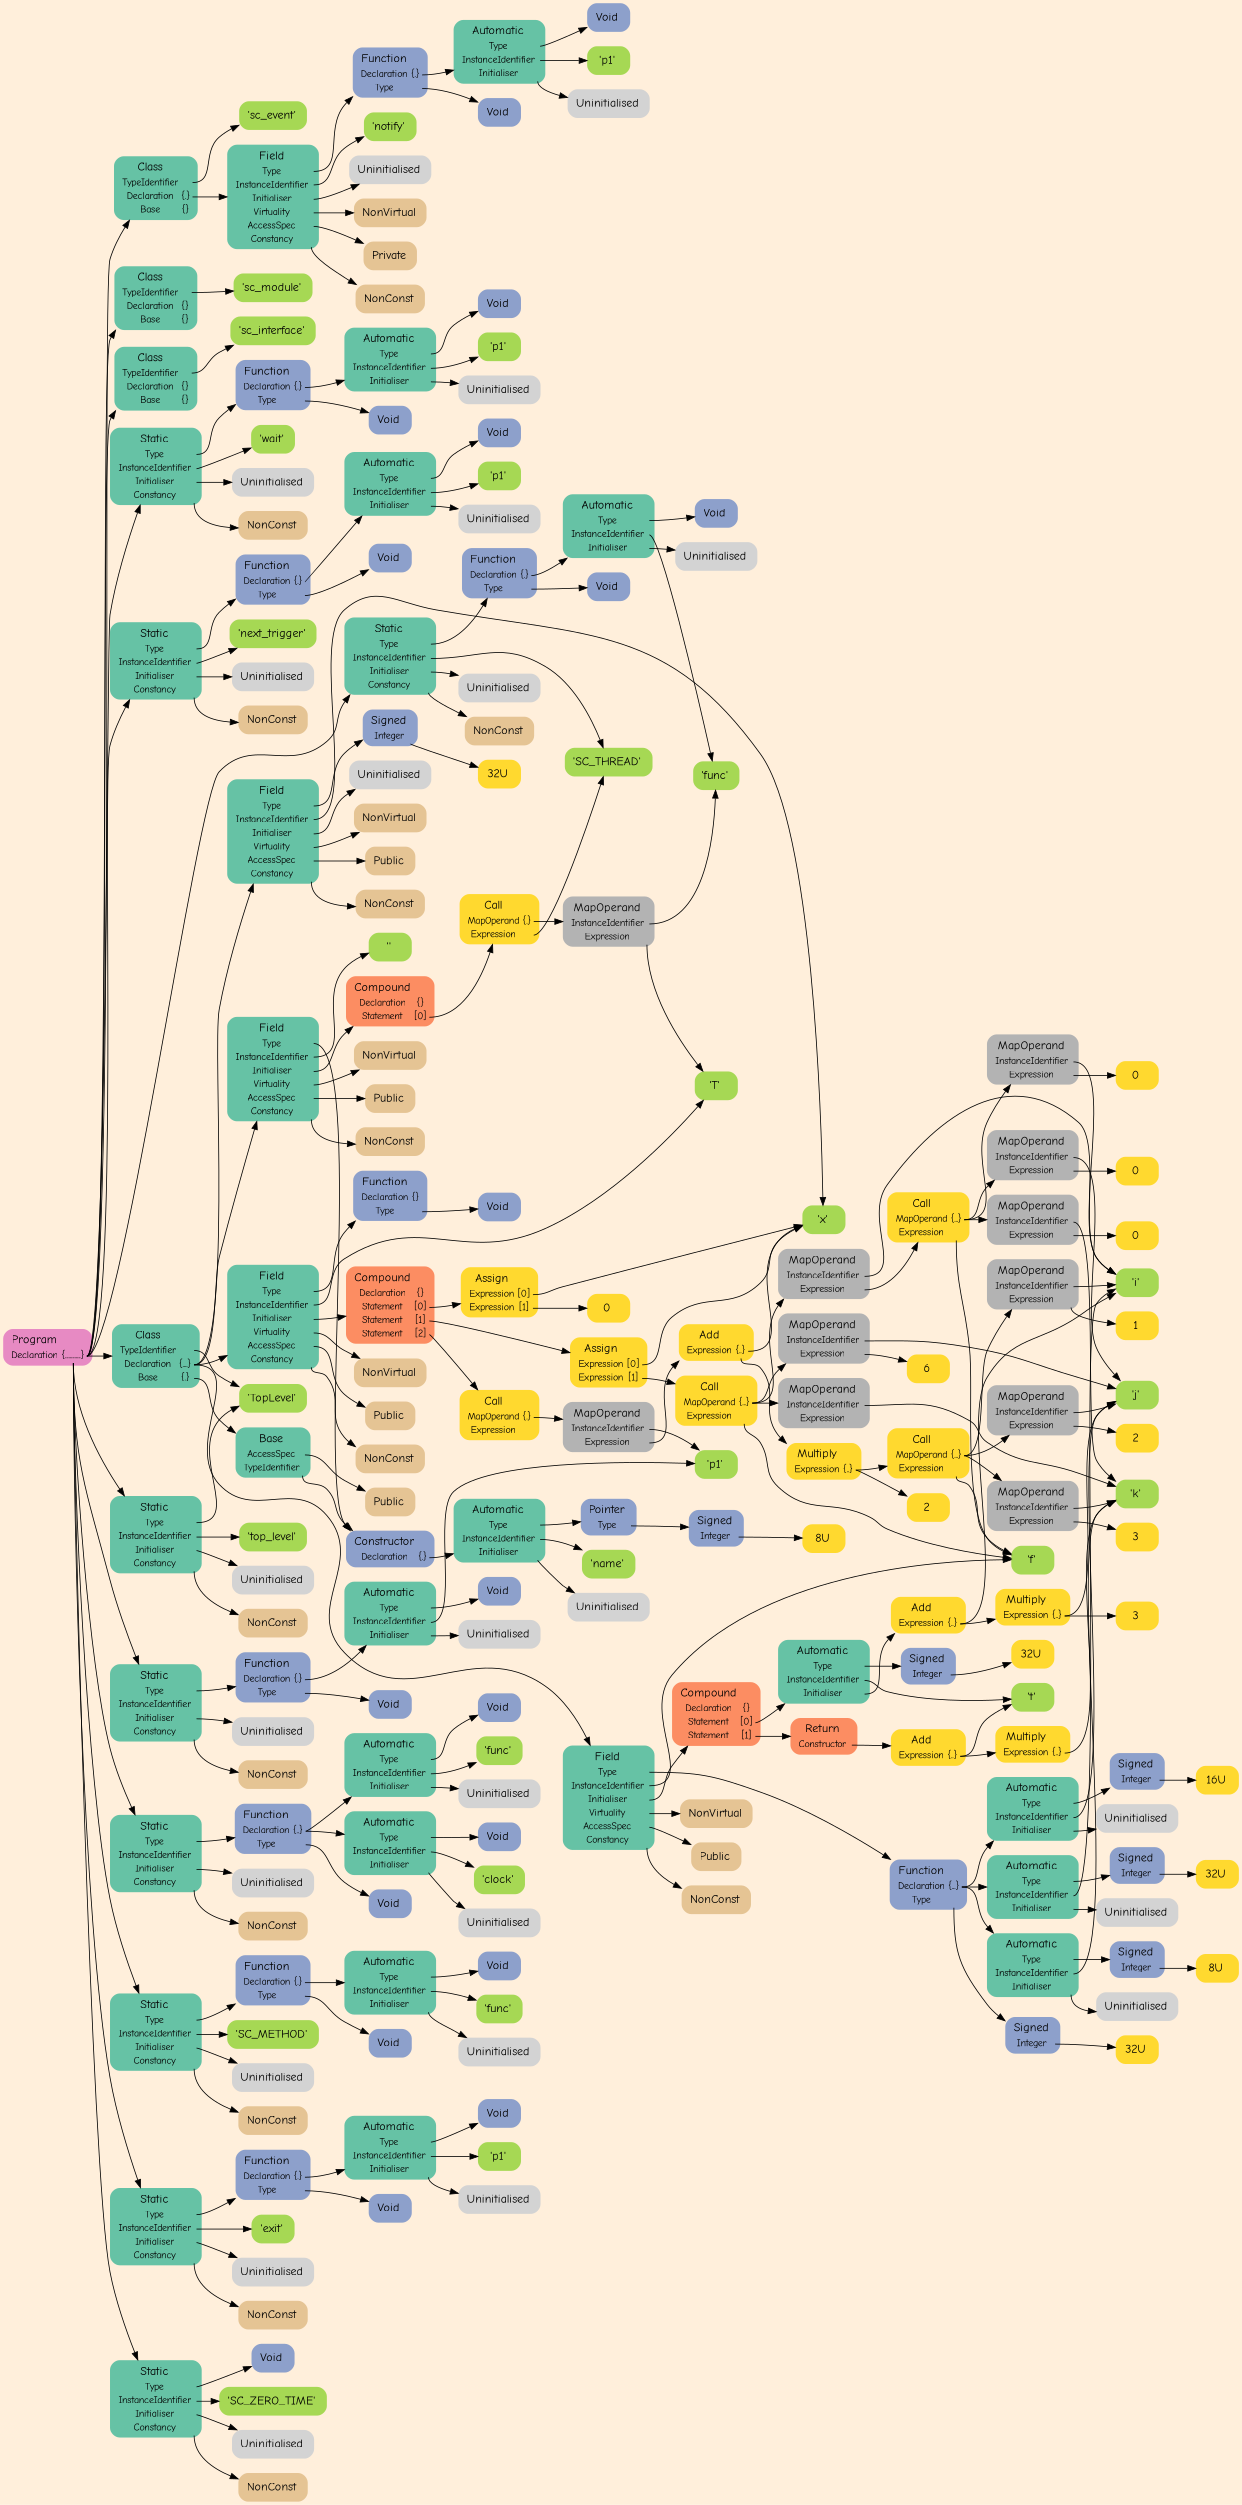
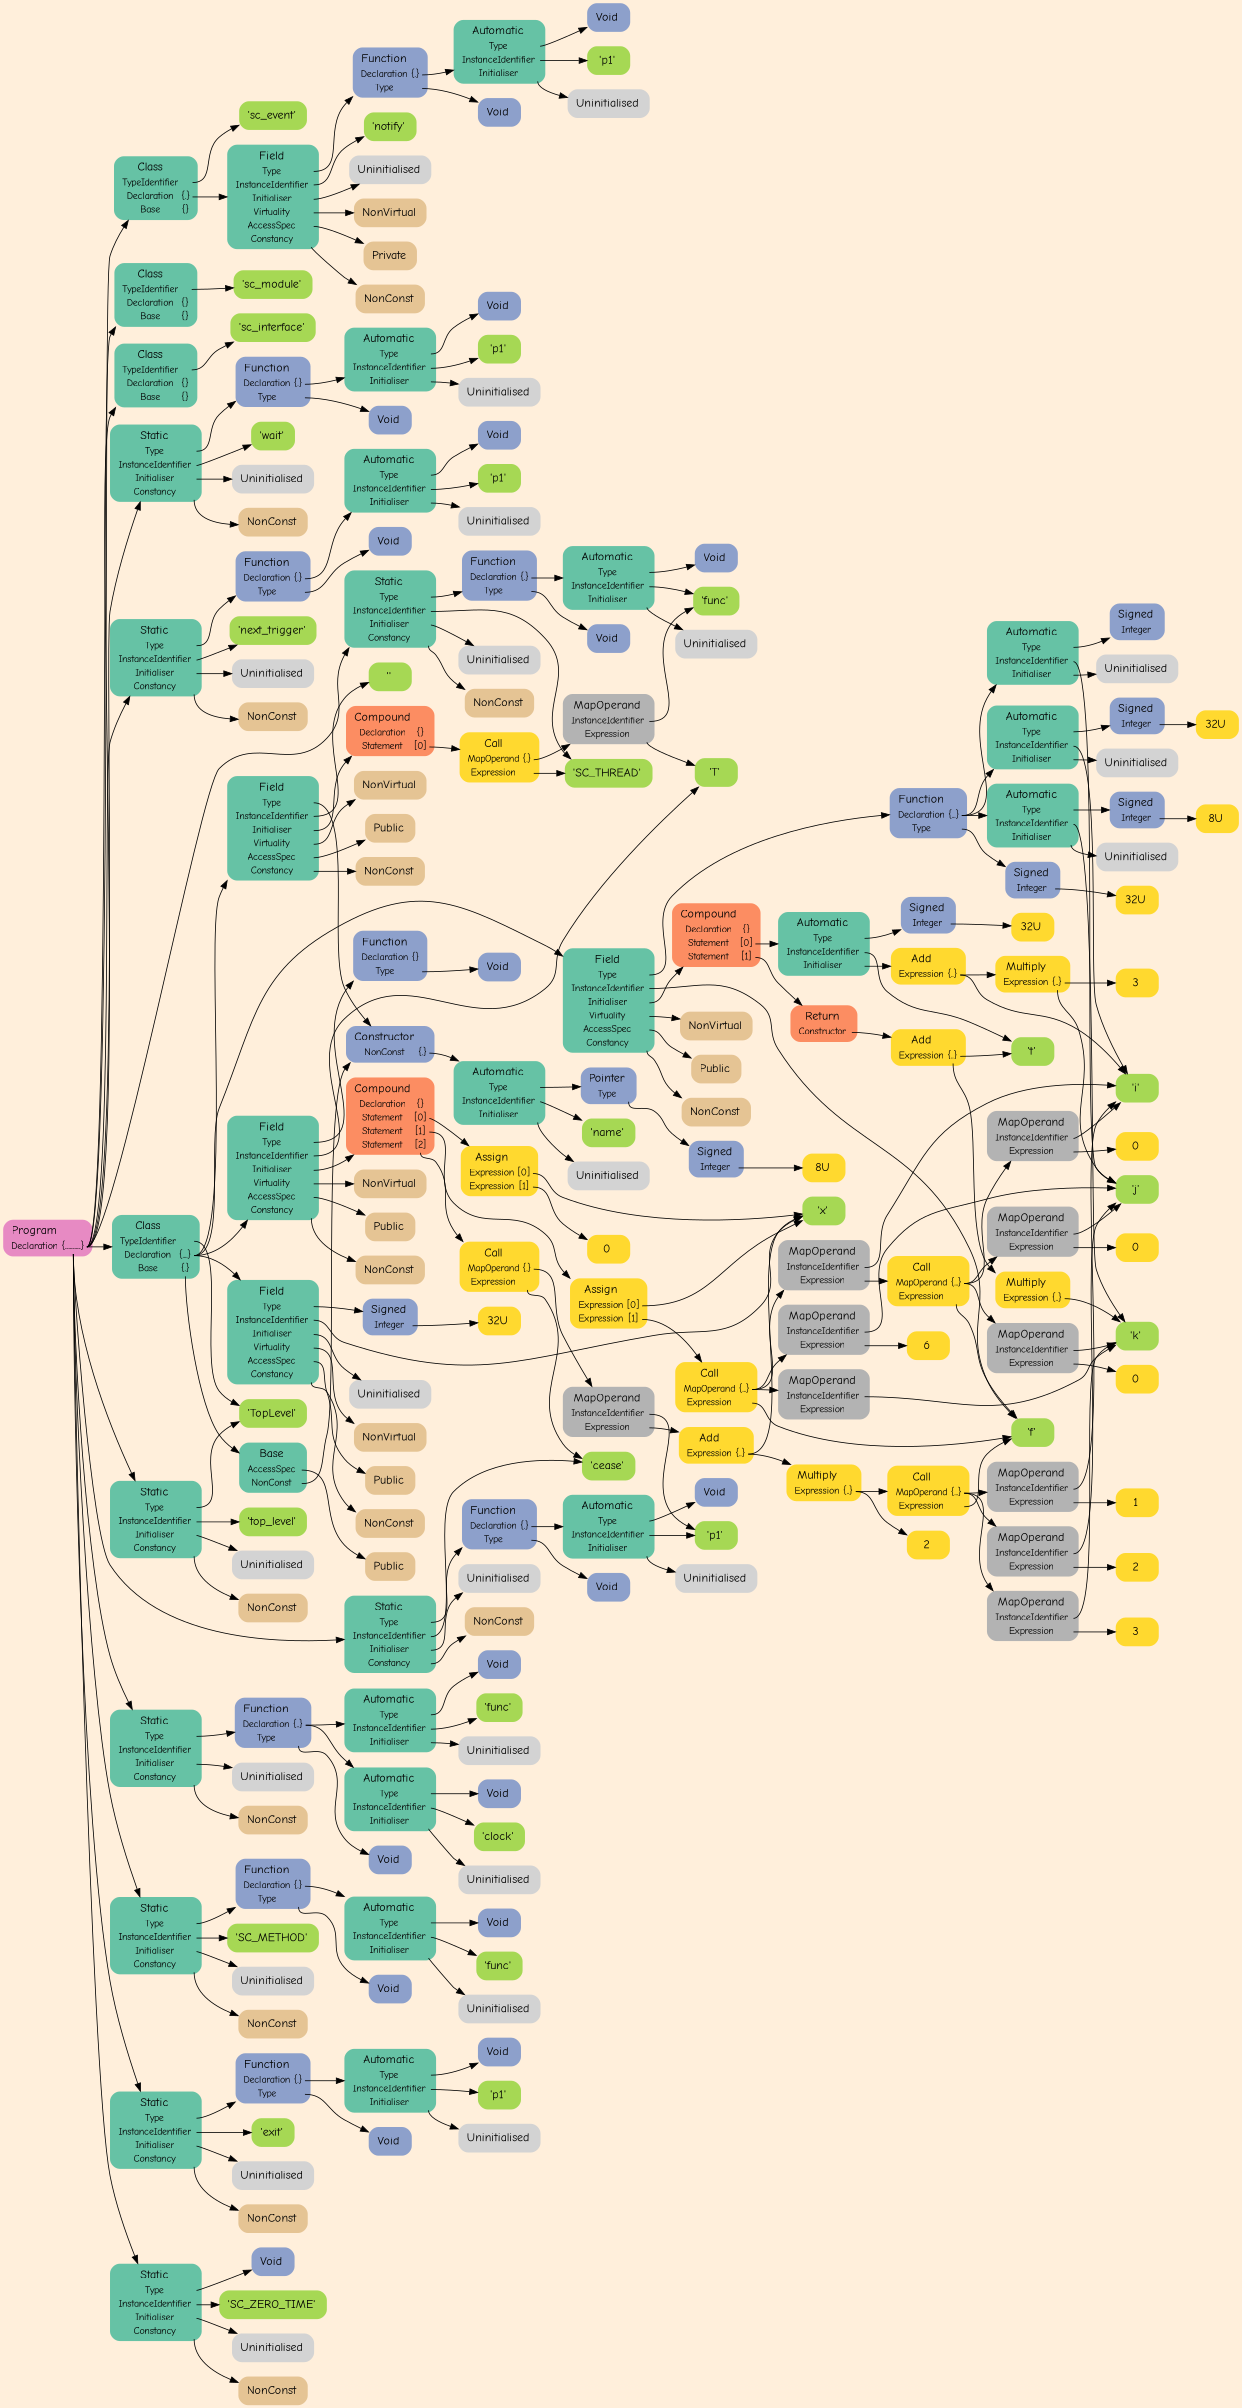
node "'cease'": added
node "Base": text "TypeIdentifier" -> "NonConst"
node "Constructor": text "Declaration" -> "NonConst"
node "16U": removed
